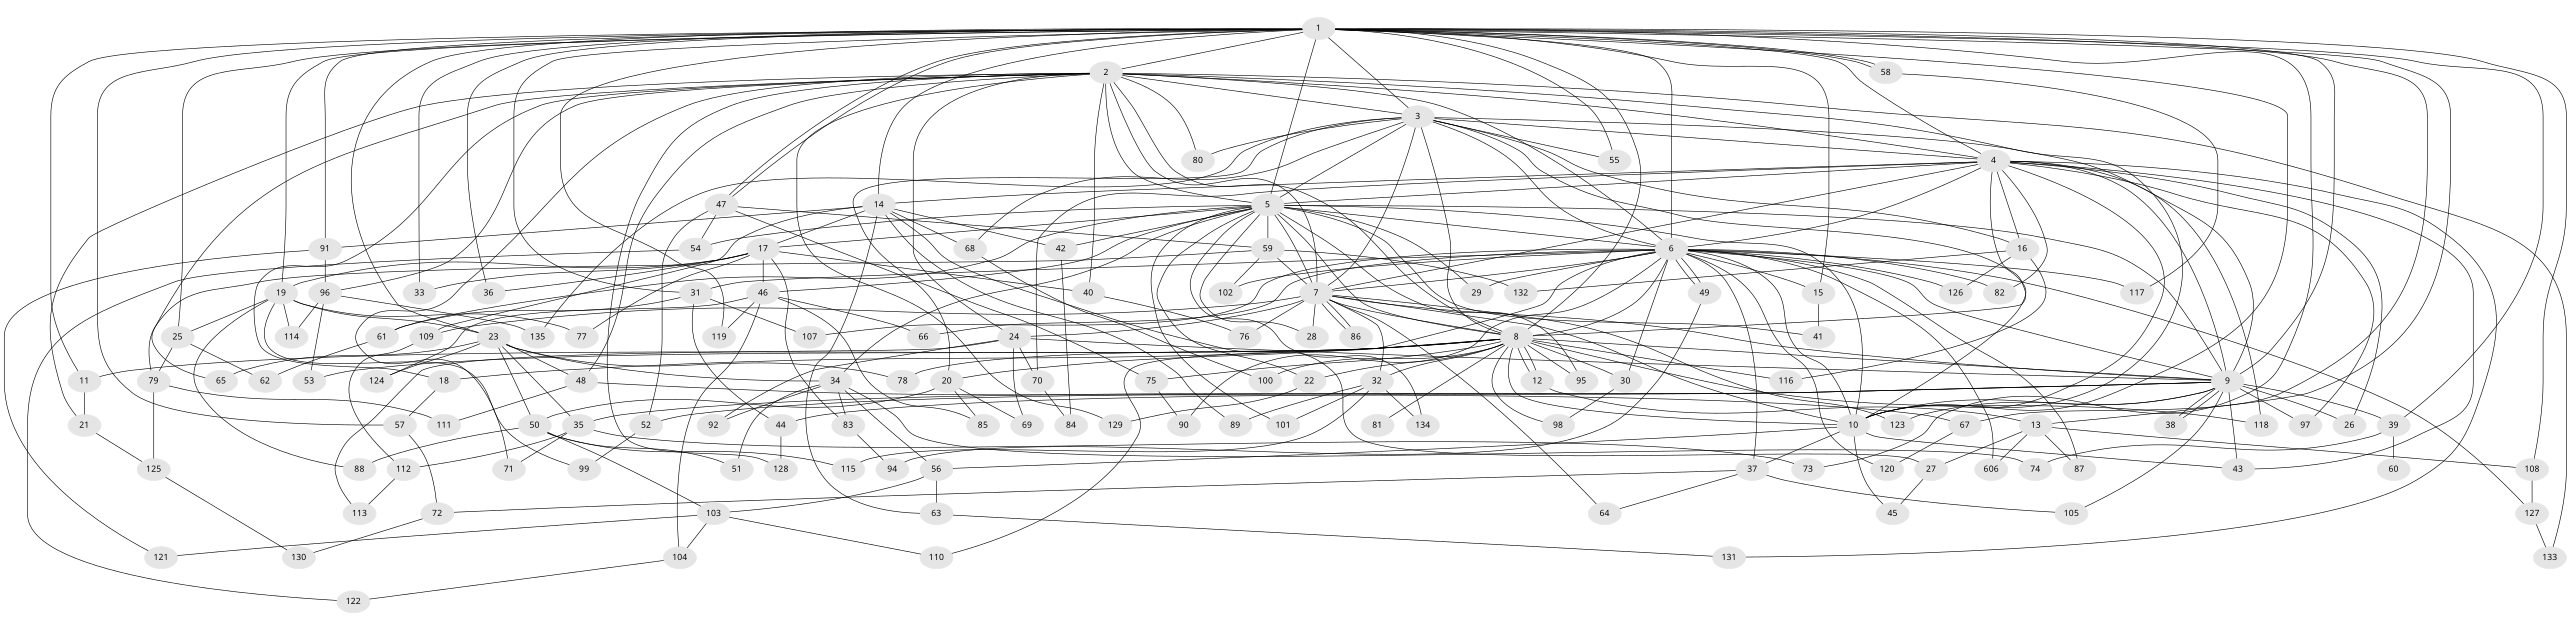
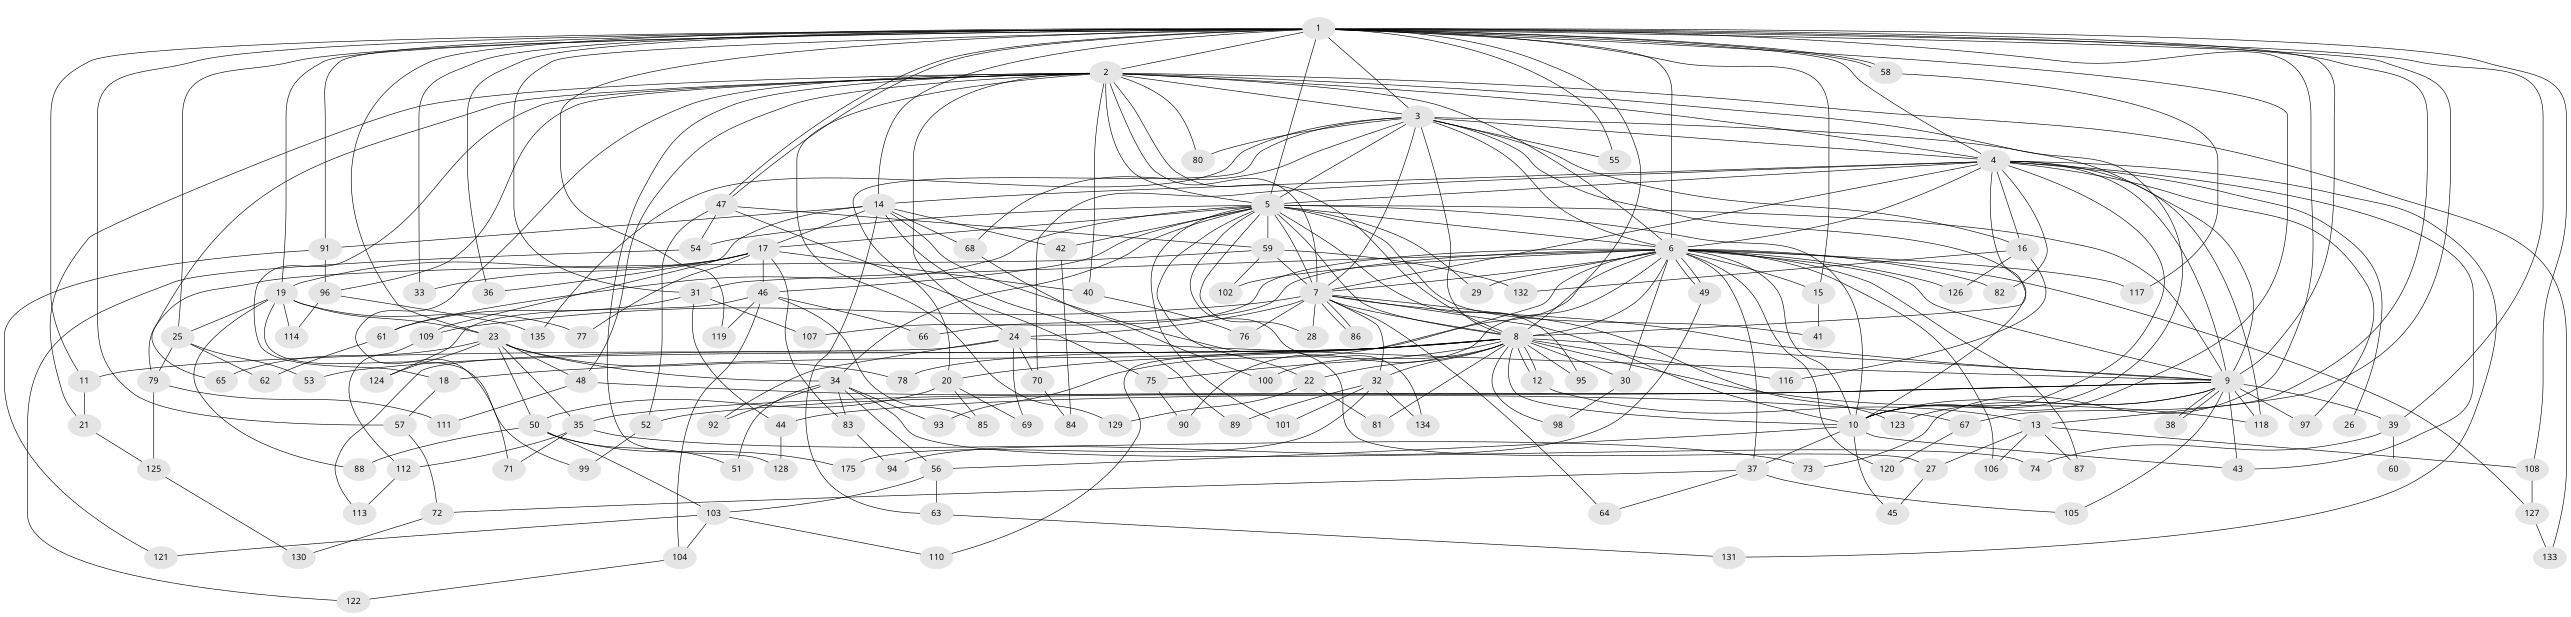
edge "96" -- "53": now "25" -- "53"
edge "9" -- "26": now "9" -- "118"
edge "22" -- "81": added
node "93": added
node "115": label "115" -> "175"
node "606": label "606" -> "106"
